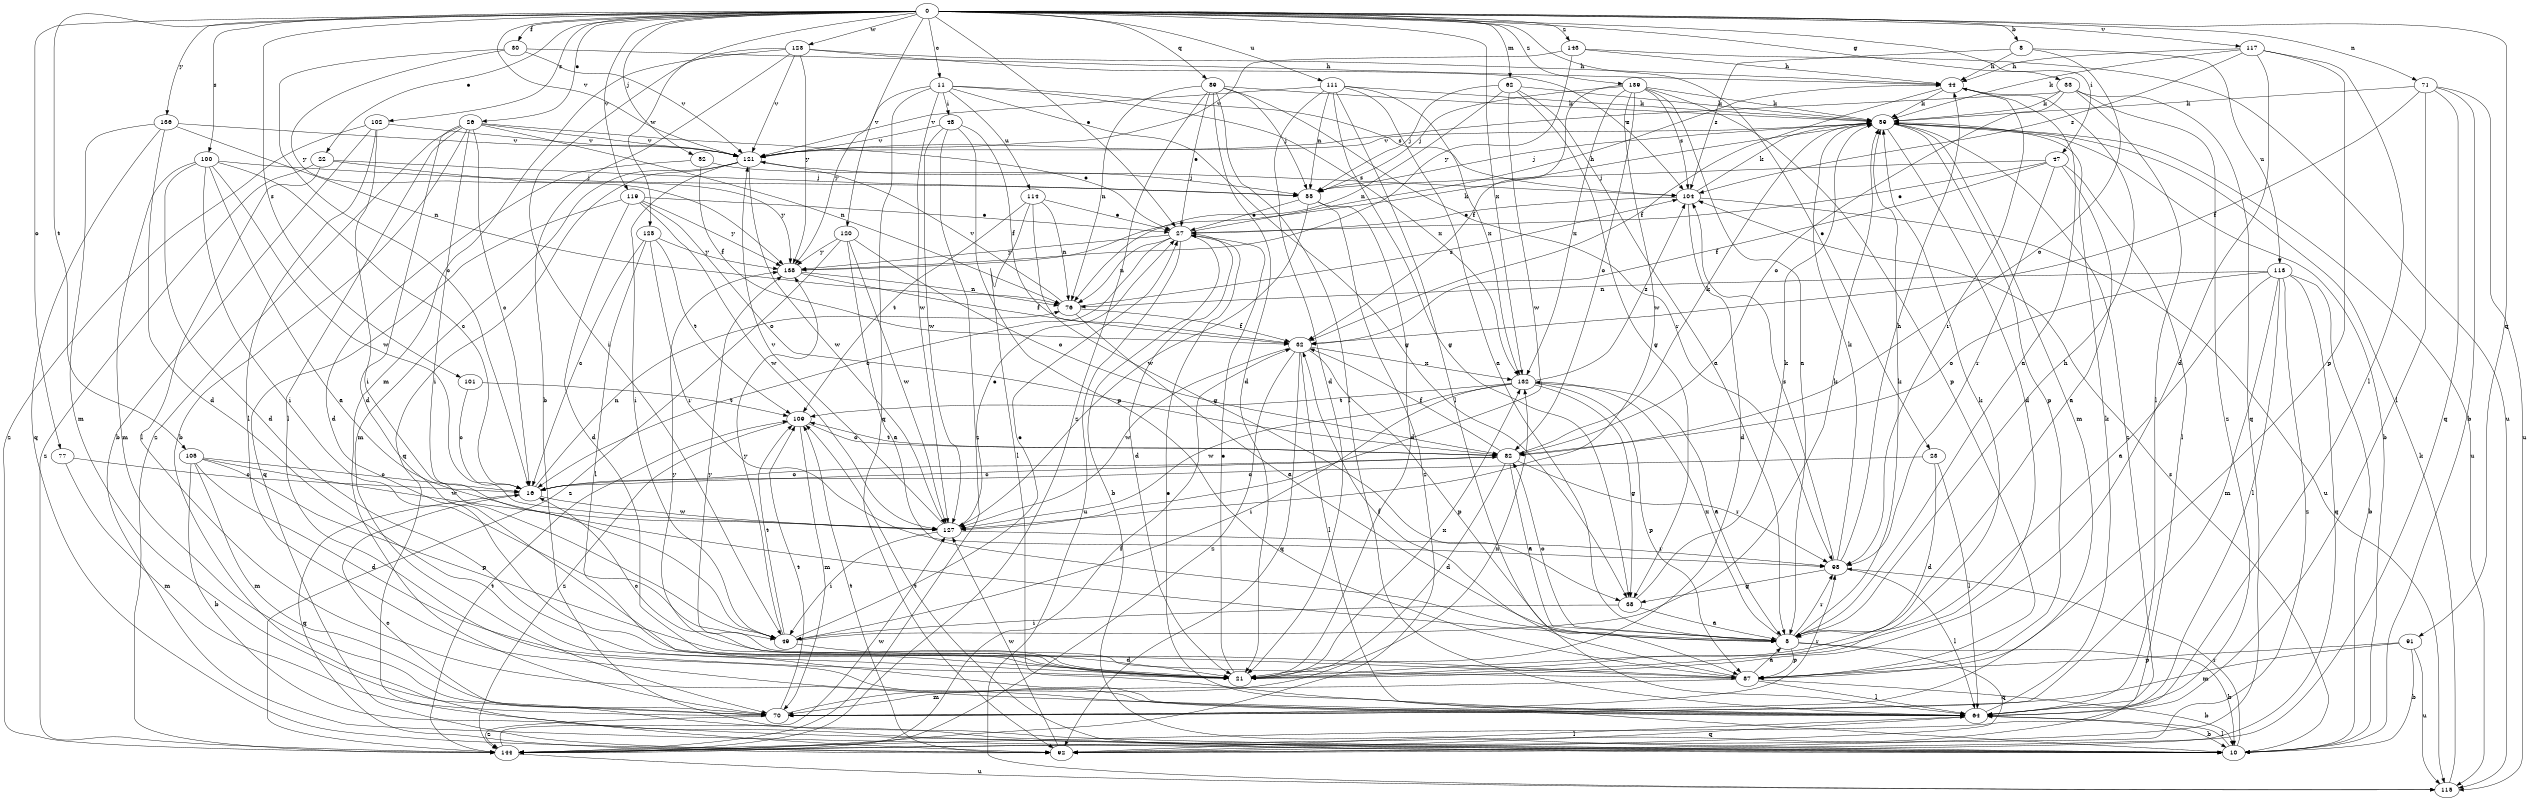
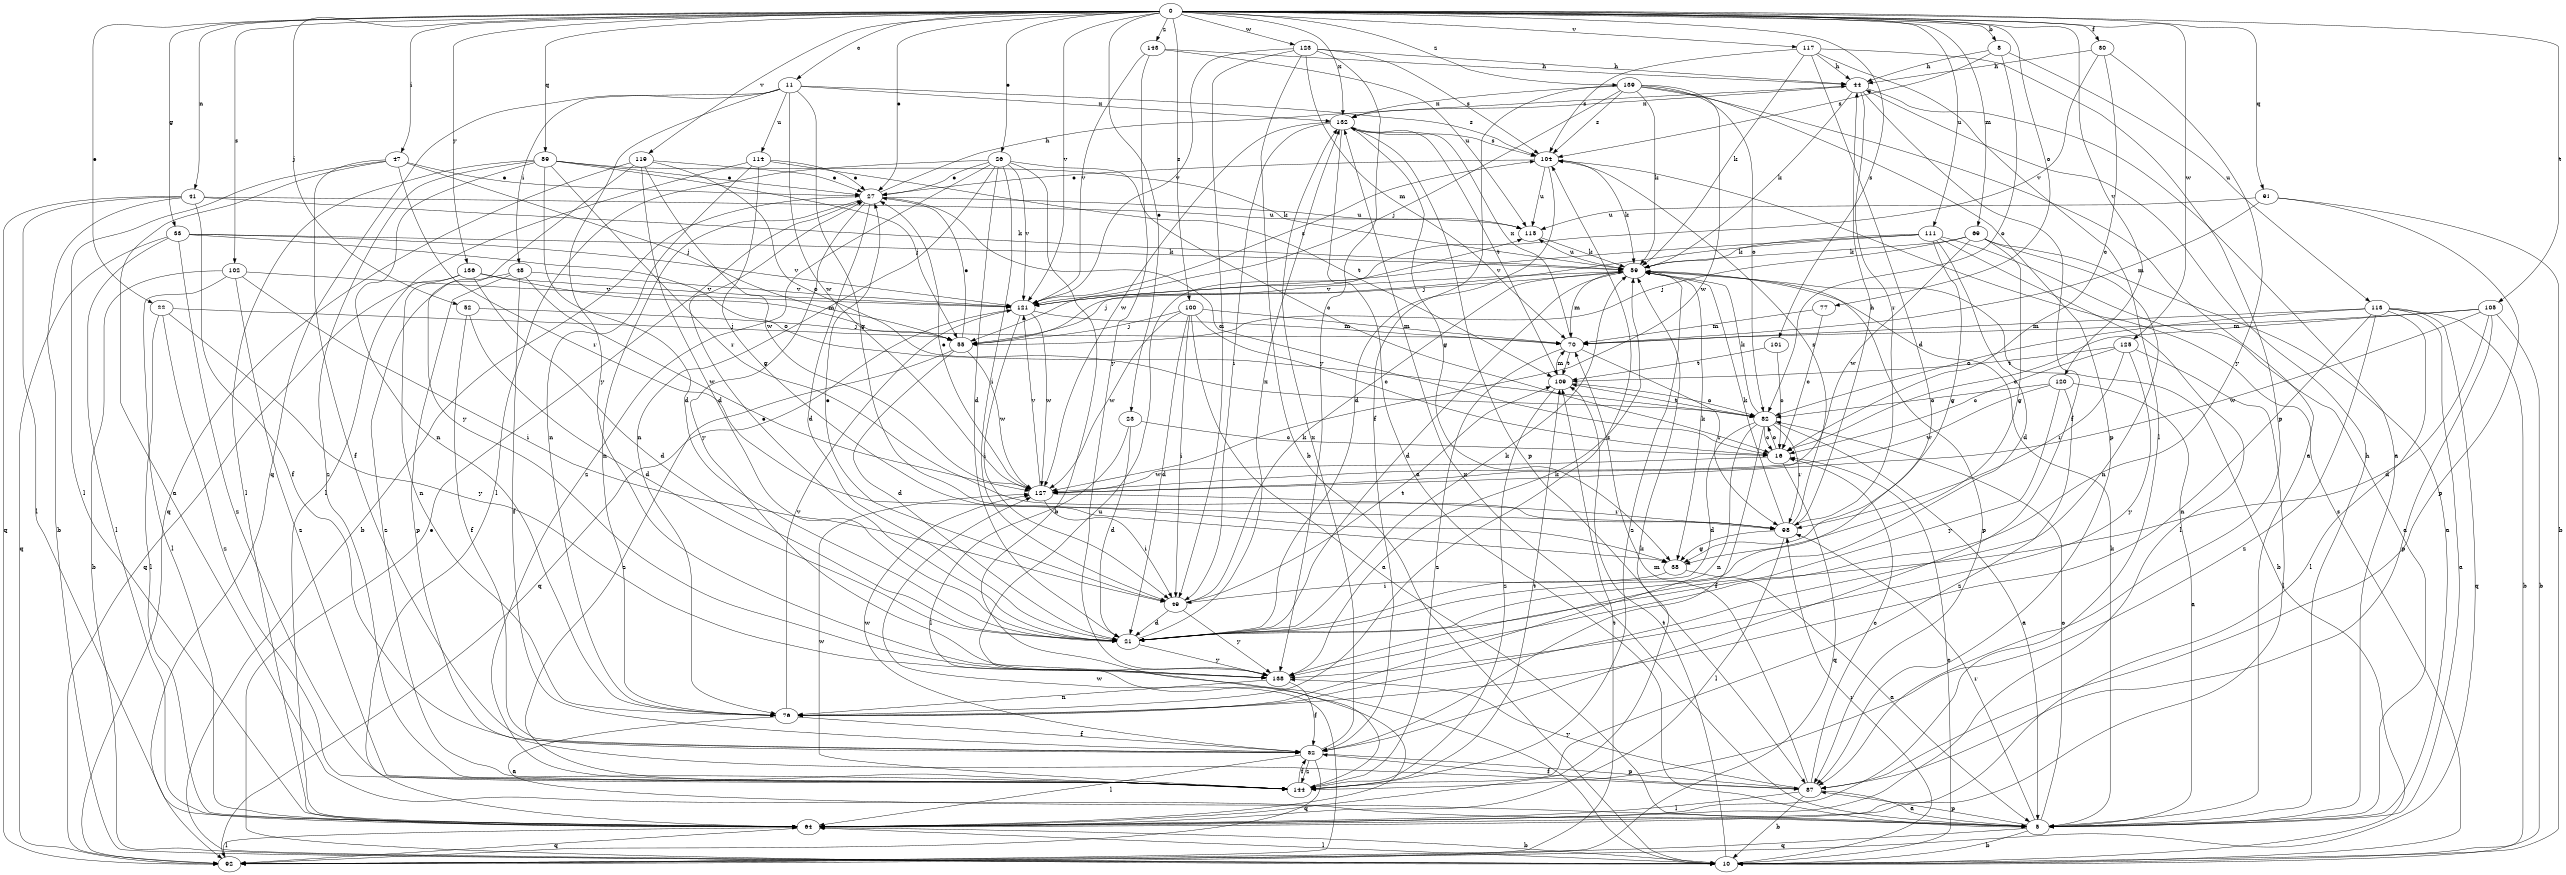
node "62": label "62" -> "69"
node "71": label "71" -> "41"
edge "111" -> "55": label "n" -> "j"
edge "111" -> "132": now "44" -> "132"
edge "16" -> "76": now "82" -> "76"
edge "38" -> "59": reversed
